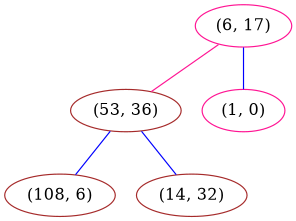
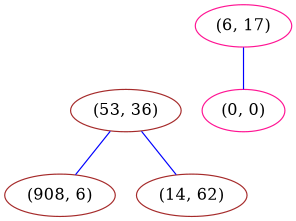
edge "(6, 17)" -- "(53, 36)": removed
node "(1, 0)": label "(1, 0)" -> "(0, 0)"
node "(108, 6)": label "(108, 6)" -> "(908, 6)"
node "(14, 32)": label "(14, 32)" -> "(14, 62)"
